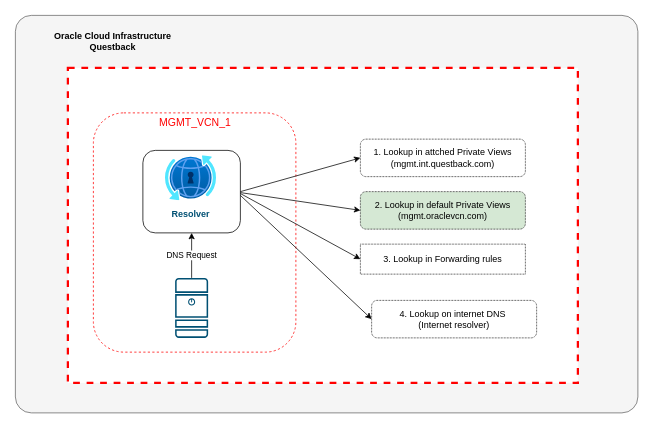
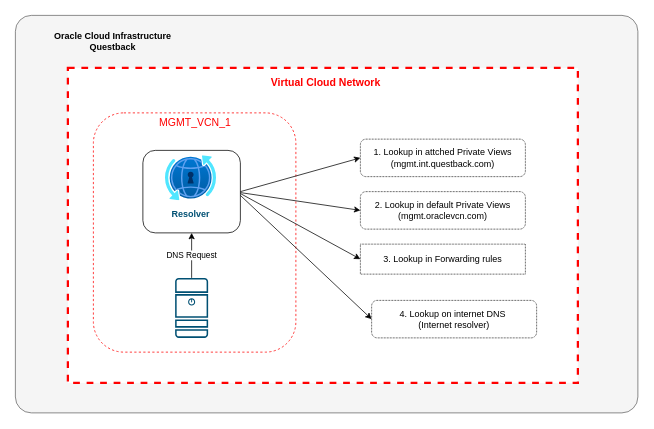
node "Virtual Cloud Network": added
node "2. Lookup in default Private Views (mgmt.oraclevcn.com)": fillcolor #d5e8d4 -> #ffffff
